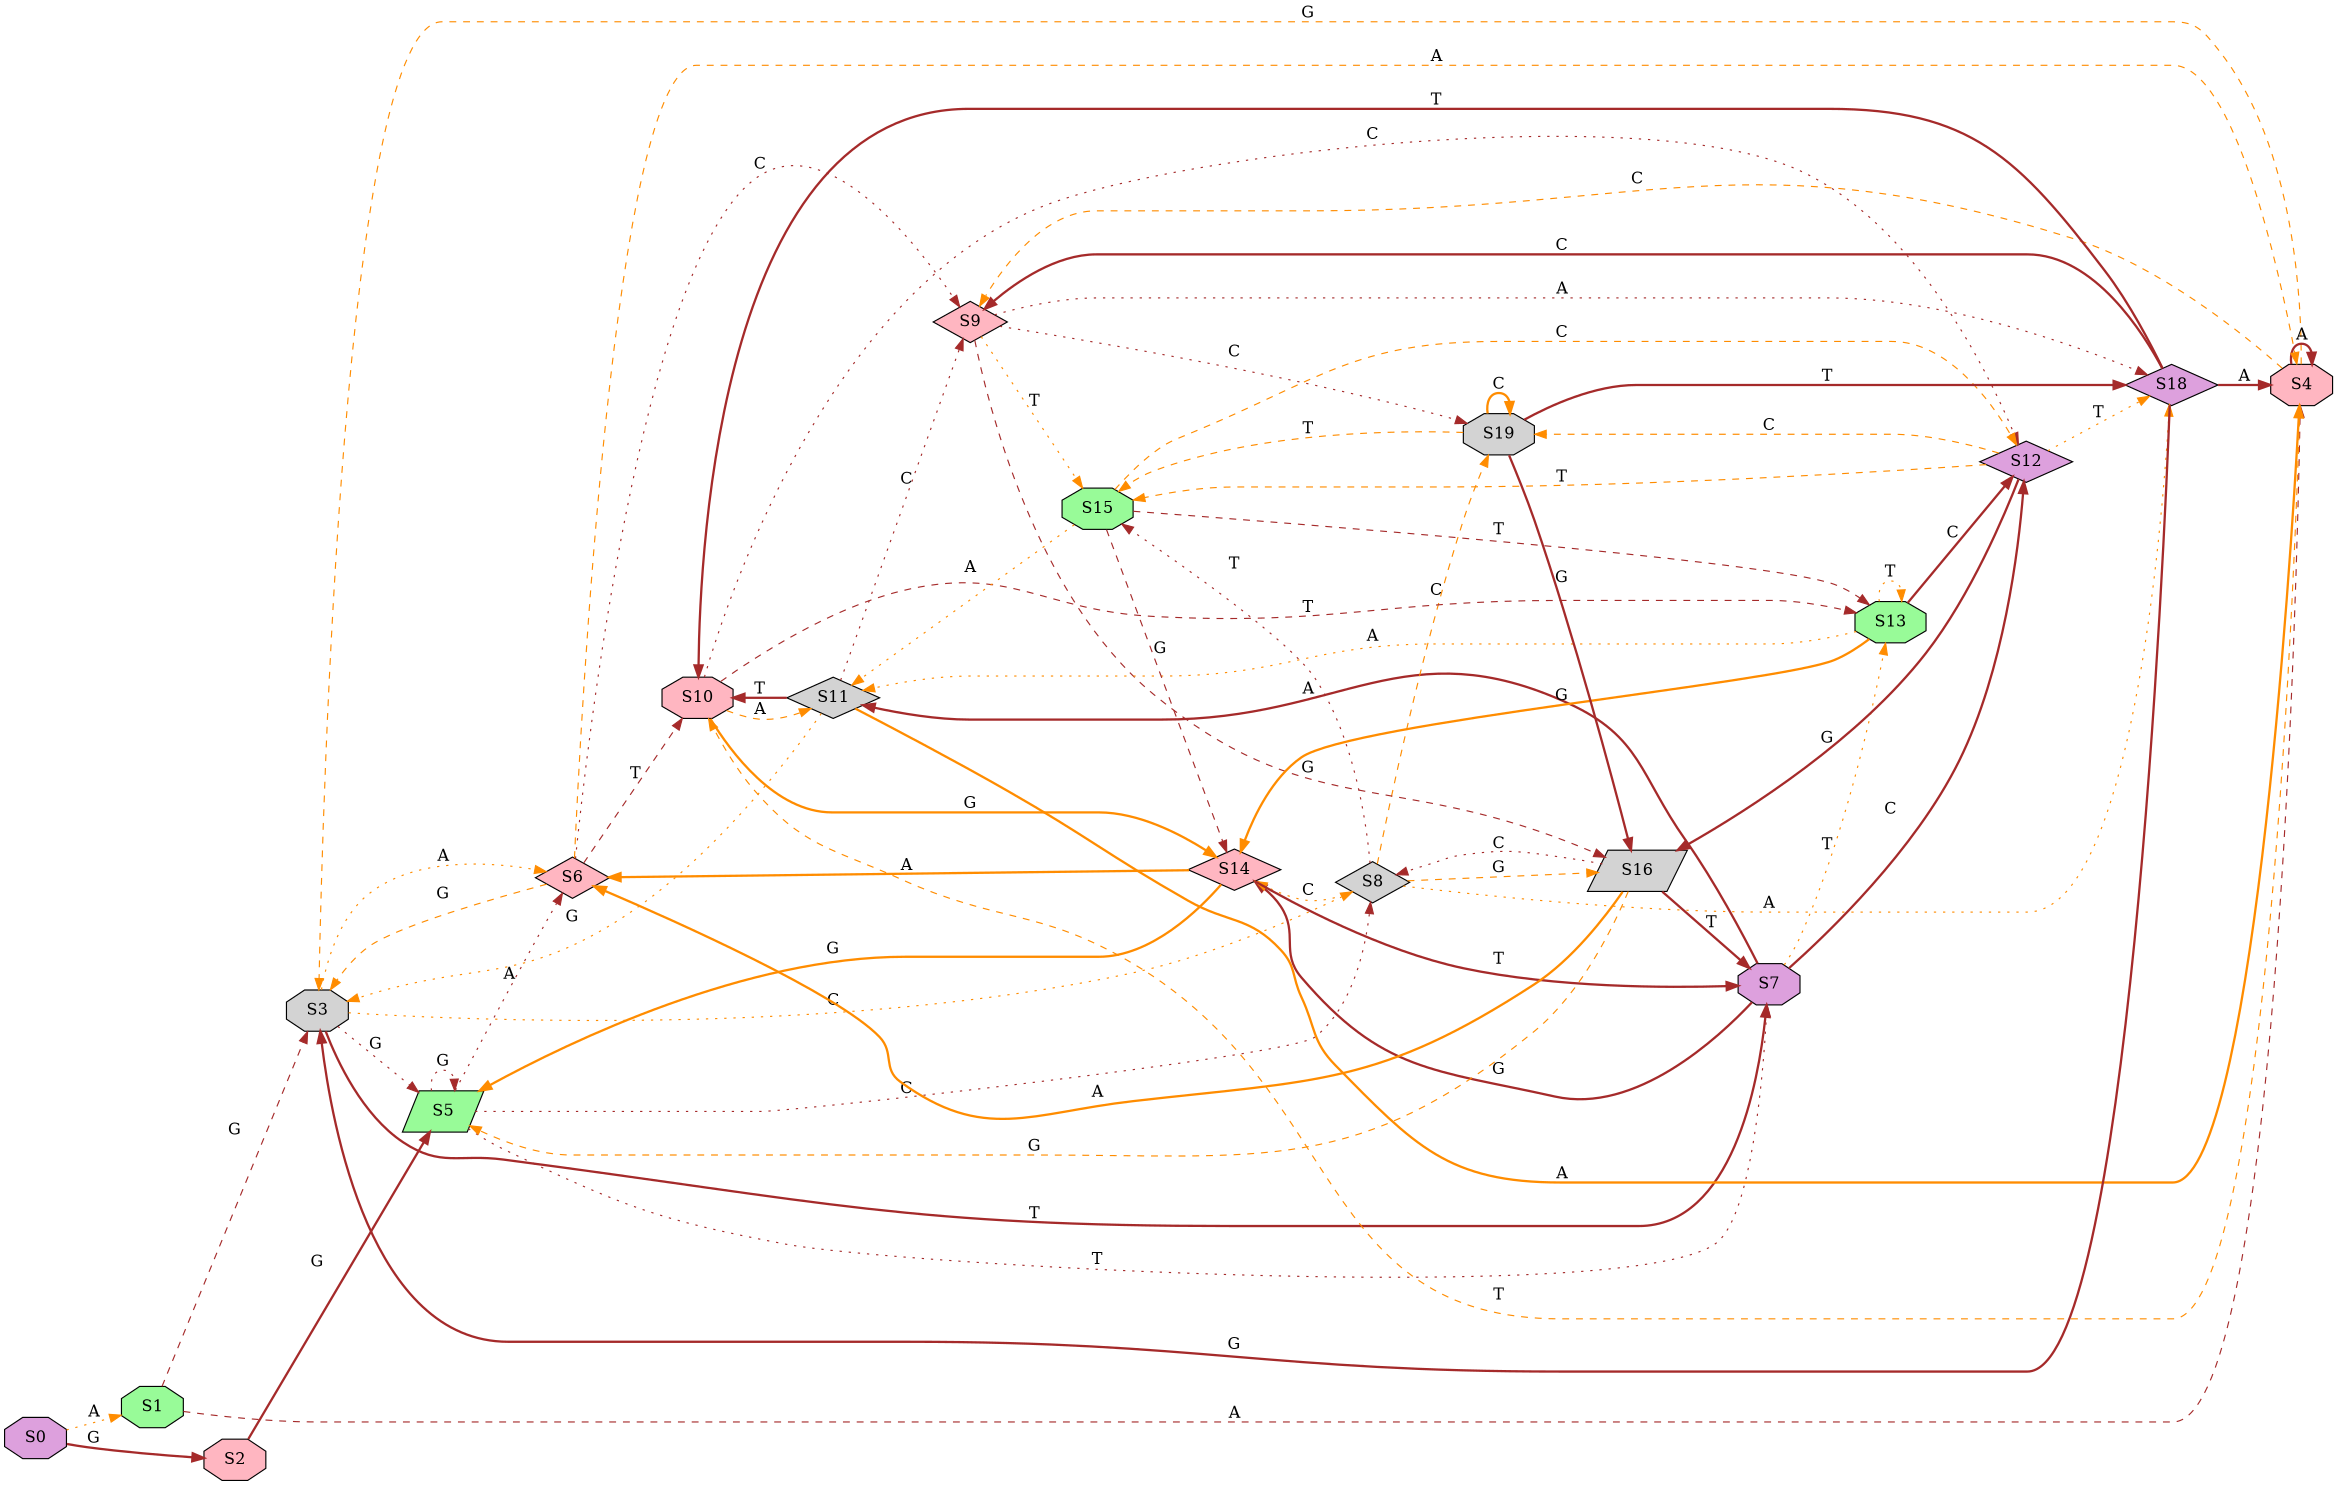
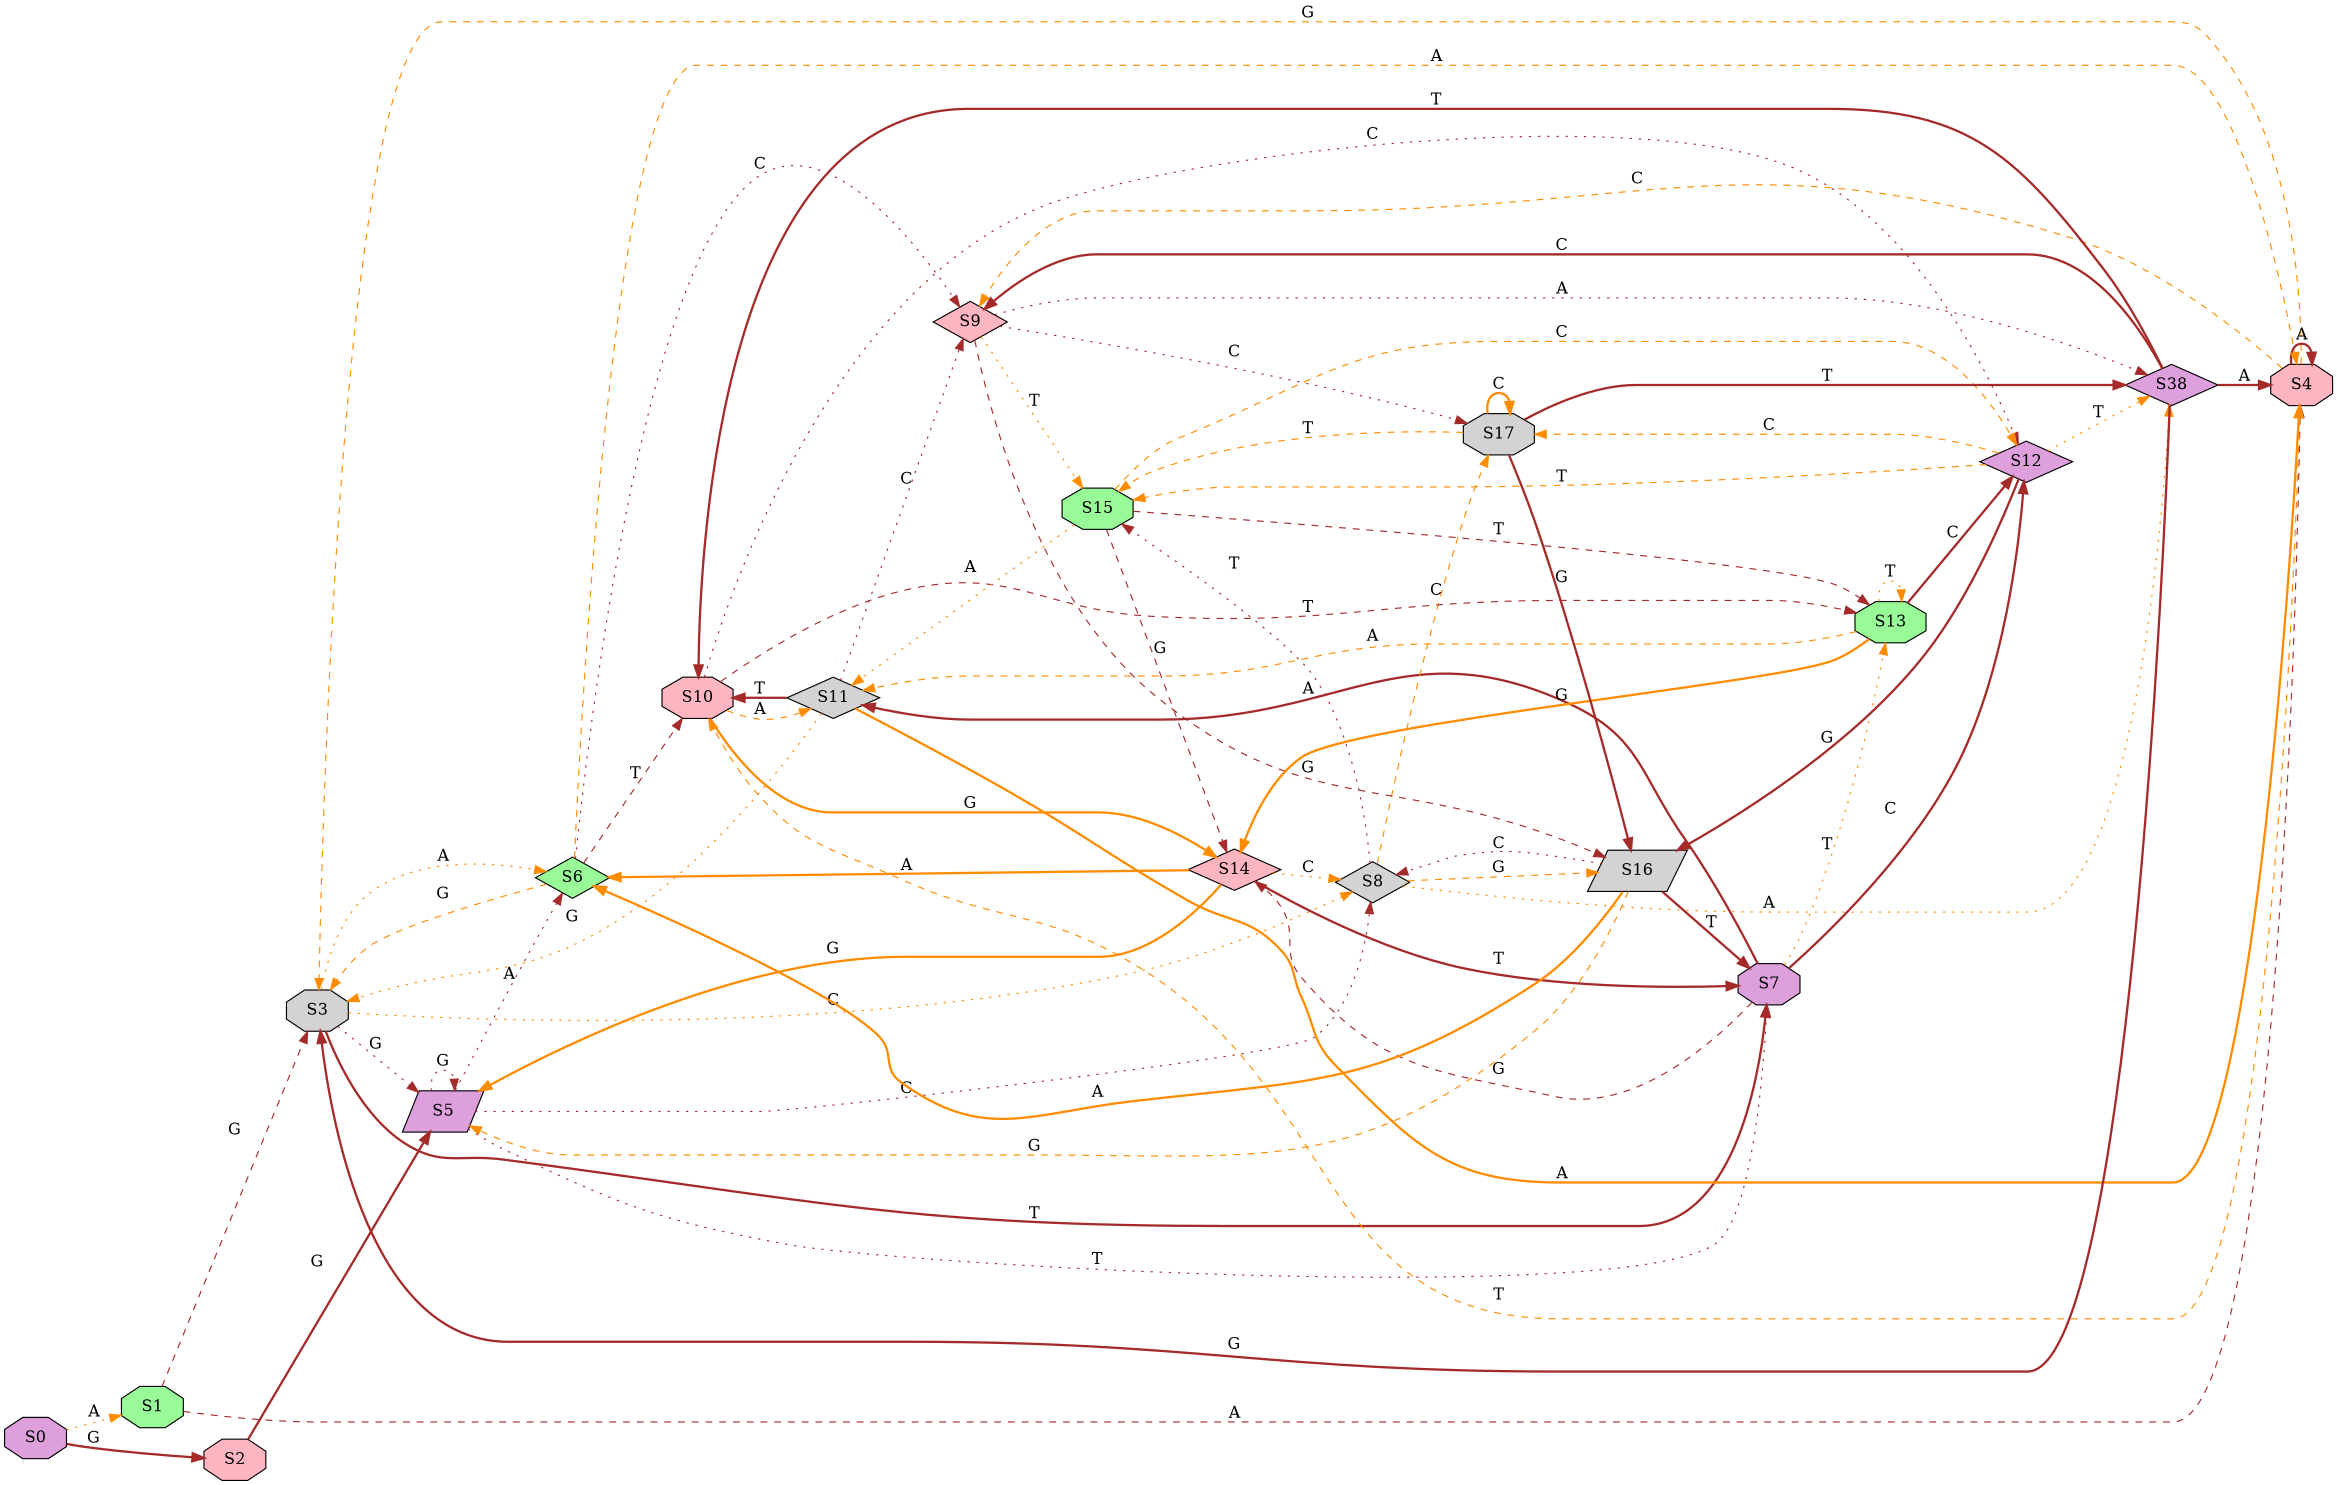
node "S18": label "S18" -> "S38"
node "S19": label "S19" -> "S17"
edge "S13" -> "S11": style dotted -> dashed
node "S6": fillcolor lightpink -> palegreen
edge "S8" -> "S14": reversed
edge "S7" -> "S14": style bold -> dashed
node "S5": fillcolor palegreen -> plum
